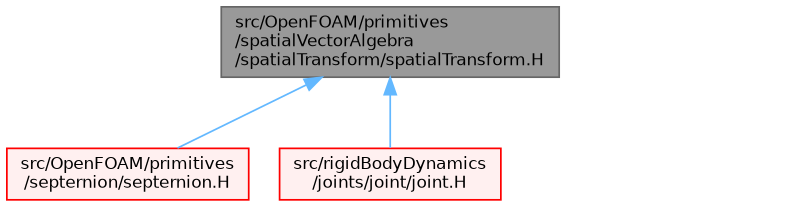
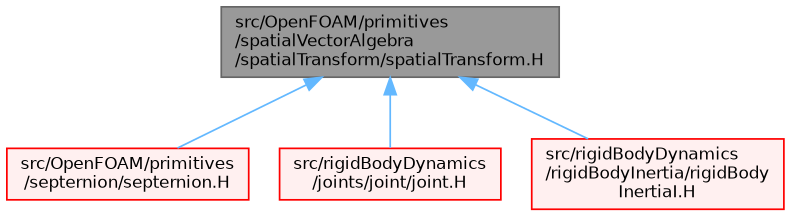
node "src/rigidBodyDynamics /rigidBodyInertia/rigidBody InertiaI.H": added
